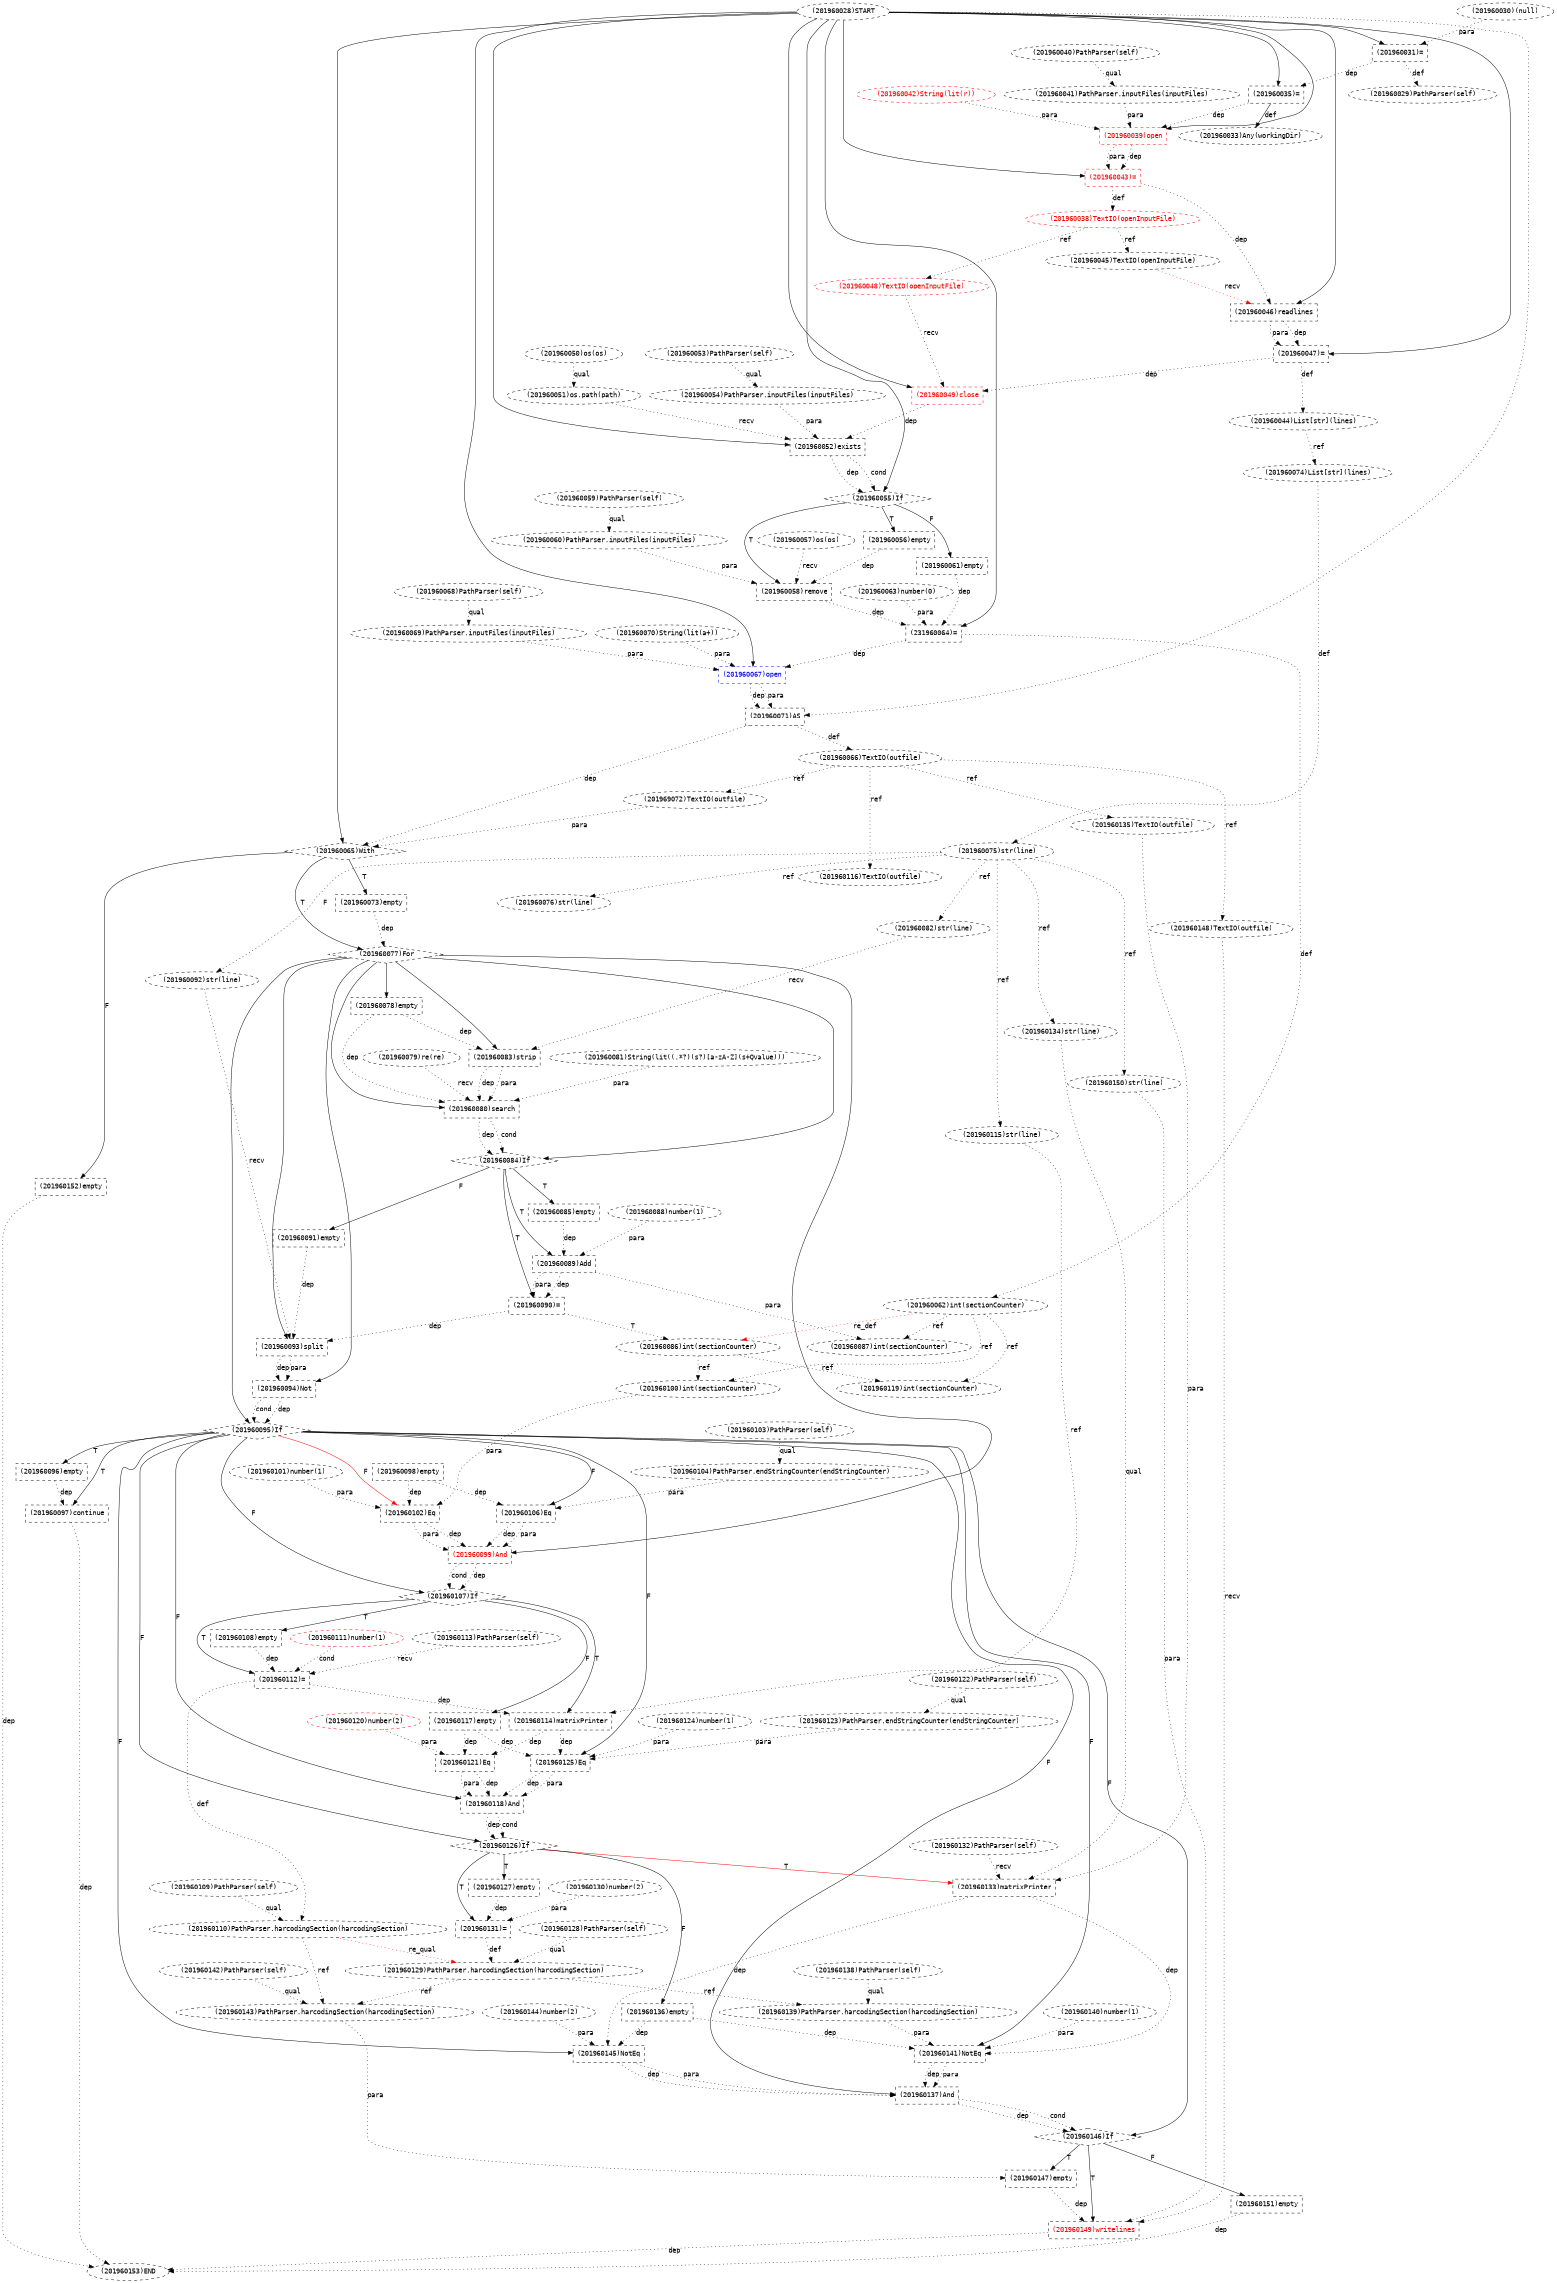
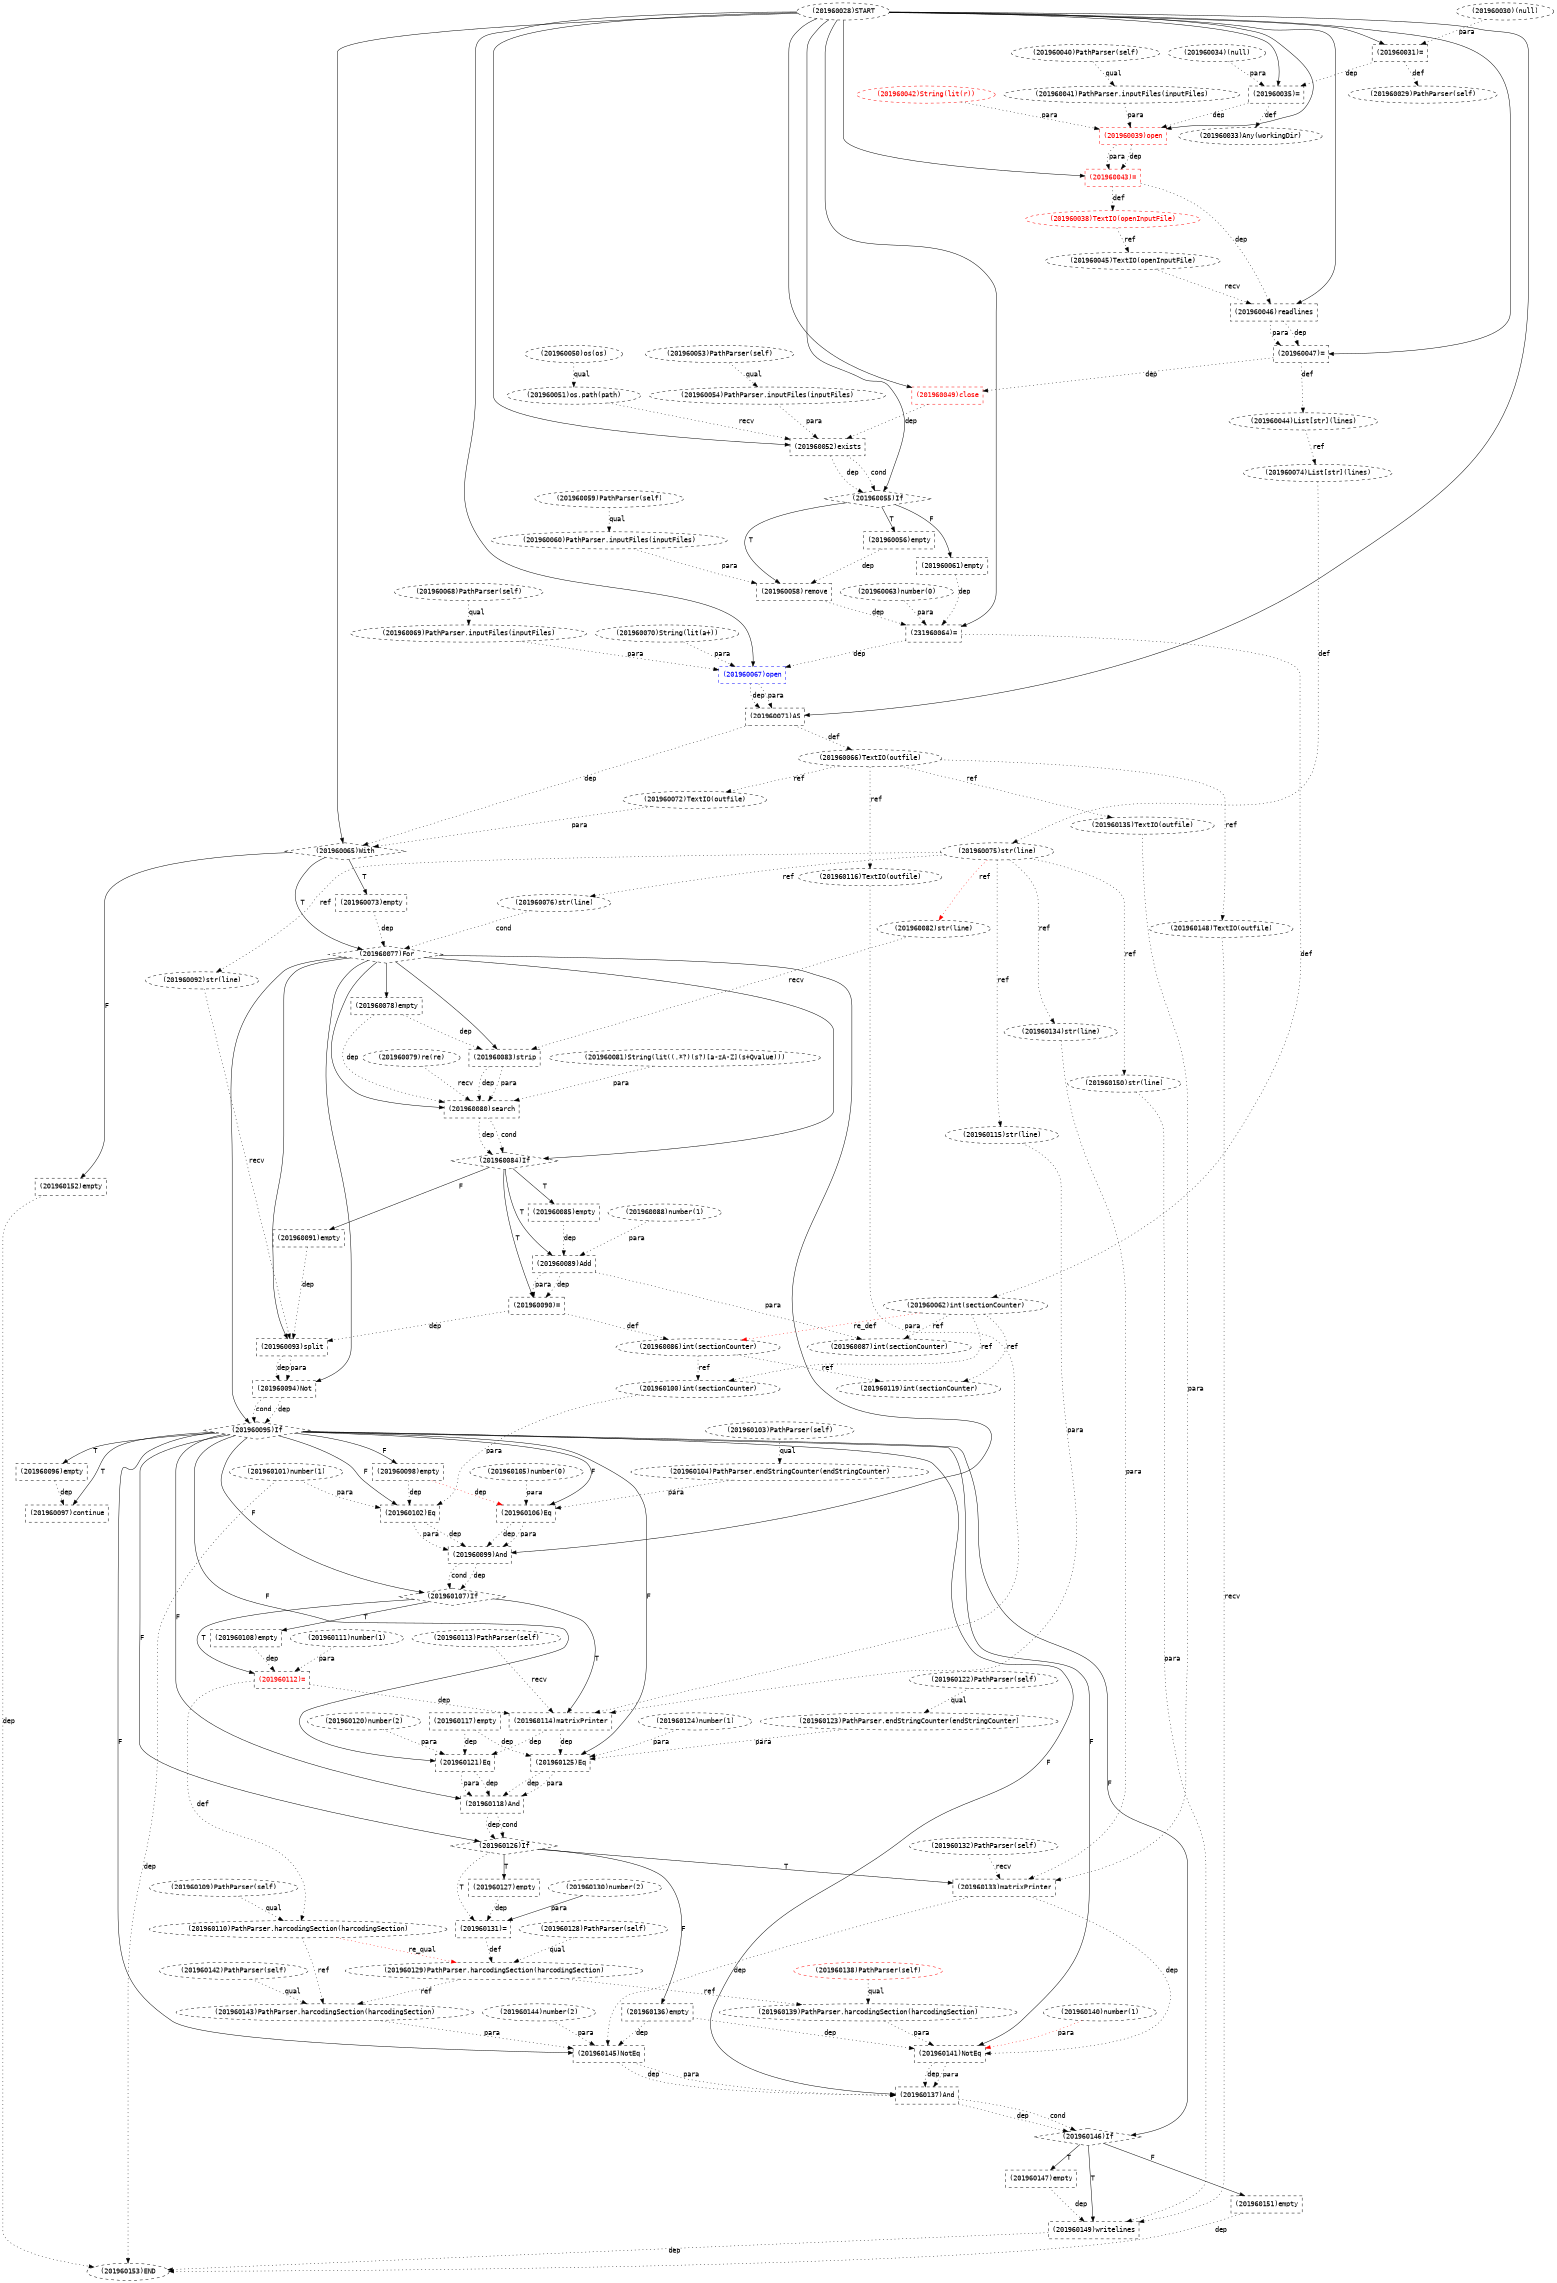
node "(201960034)(null)": added
edge "(201960035)=" -> "(201960033)Any(workingDir)": style solid -> dotted
edge "(201960045)TextIO(openInputFile)" -> "(201960046)readlines": color red -> black
node "(201960048)TextIO(openInputFile)": removed
edge "(201960028)START" -> "(201960071)AS": style dotted -> solid
node "(201960057)os(os)": removed
node "(201969072)TextIO(outfile)": label "(201969072)TextIO(outfile)" -> "(201960072)TextIO(outfile)"
edge "(201960075)str(line)" -> "(201960082)str(line)": color black -> red
edge "(201960075)str(line)" -> "(201960092)str(line)": label "F" -> "ref"
edge "(201960076)str(line)" -> "(201960077)For": added, label "cond"
edge "(201960090)=" -> "(201960086)int(sectionCounter)": label "T" -> "def"
edge "(201960116)TextIO(outfile)" -> "(201960114)matrixPrinter": added, label "para"
edge "(201960115)str(line)" -> "(201960114)matrixPrinter": label "ref" -> "para"
edge "(201960095)If" -> "(201960098)empty": added, label "F"
edge "(201960095)If" -> "(201960102)Eq": color red -> black
node "(201960105)number(0)": added
edge "(201960134)str(line)" -> "(201960133)matrixPrinter": label "qual" -> "para"
edge "(201960098)empty" -> "(201960106)Eq": color black -> red
node "(201960099)And": fontcolor red -> black
edge "(201960095)If" -> "(201960121)Eq": added, label "F"
node "(201960111)number(1)": color red -> black
edge "(201960107)If" -> "(201960117)empty": removed, label "F"
edge "(201960111)number(1)" -> "(201960112)=": label "cond" -> "para"
edge "(201960113)PathParser(self)" -> "(201960112)=": now "(201960113)PathParser(self)" -> "(201960114)matrixPrinter"
node "(201960112)=": fontcolor black -> red
node "(201960120)number(2)": color red -> black
edge "(201960126)If" -> "(201960133)matrixPrinter": color red -> black
edge "(201960126)If" -> "(201960131)=": style solid -> dotted
edge "(201960097)continue" -> "(201960153)END": now "(201960101)number(1)" -> "(201960153)END"
edge "(201960130)number(2)" -> "(201960131)=": style dotted -> solid
node "(201960138)PathParser(self)": color black -> red
edge "(201960140)number(1)" -> "(201960141)NotEq": color black -> red
edge "(201960143)PathParser.harcodingSection(harcodingSection)" -> "(201960147)empty": now "(201960143)PathParser.harcodingSection(harcodingSection)" -> "(201960145)NotEq"
node "(201960149)writelines": fontcolor red -> black
